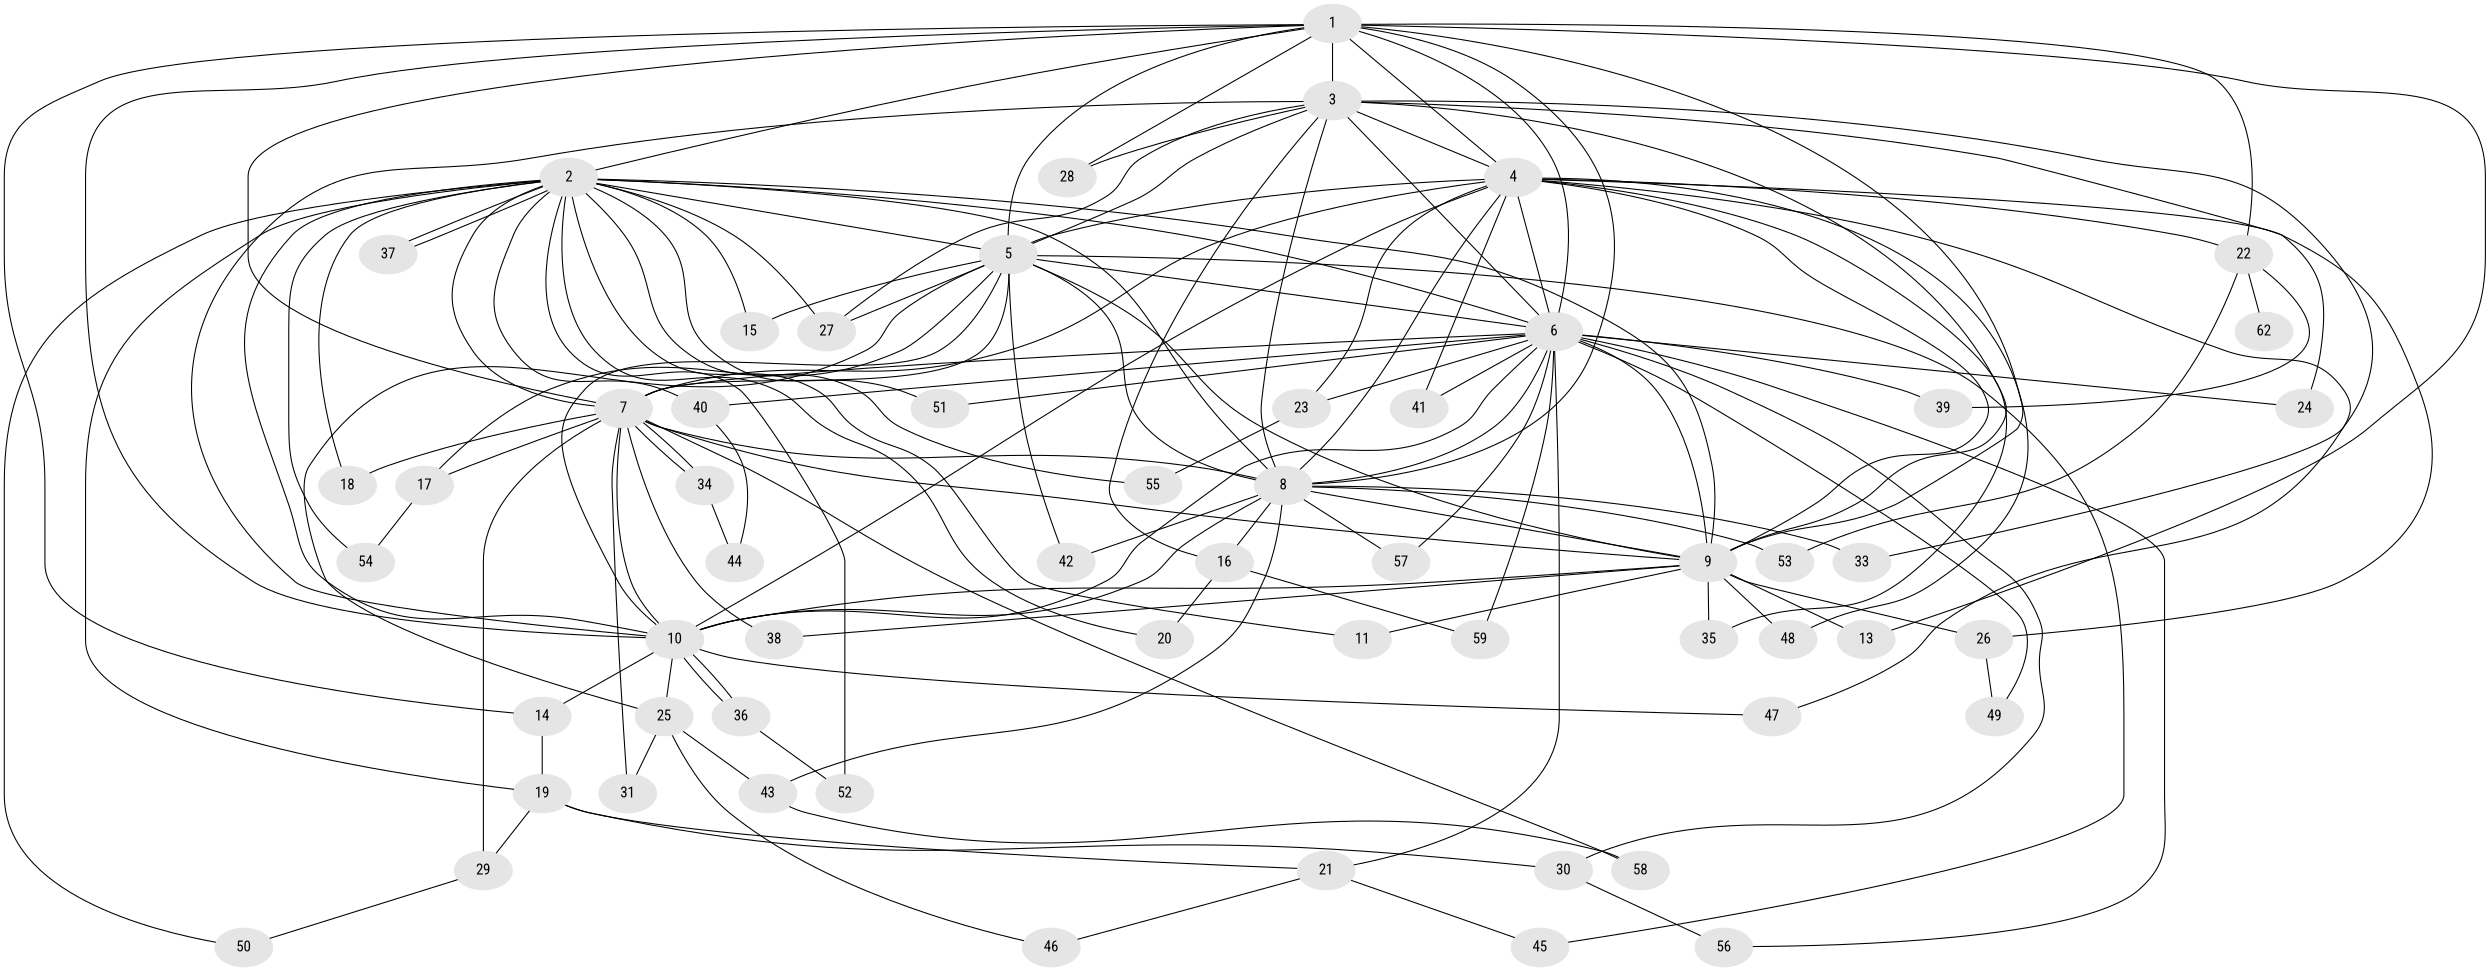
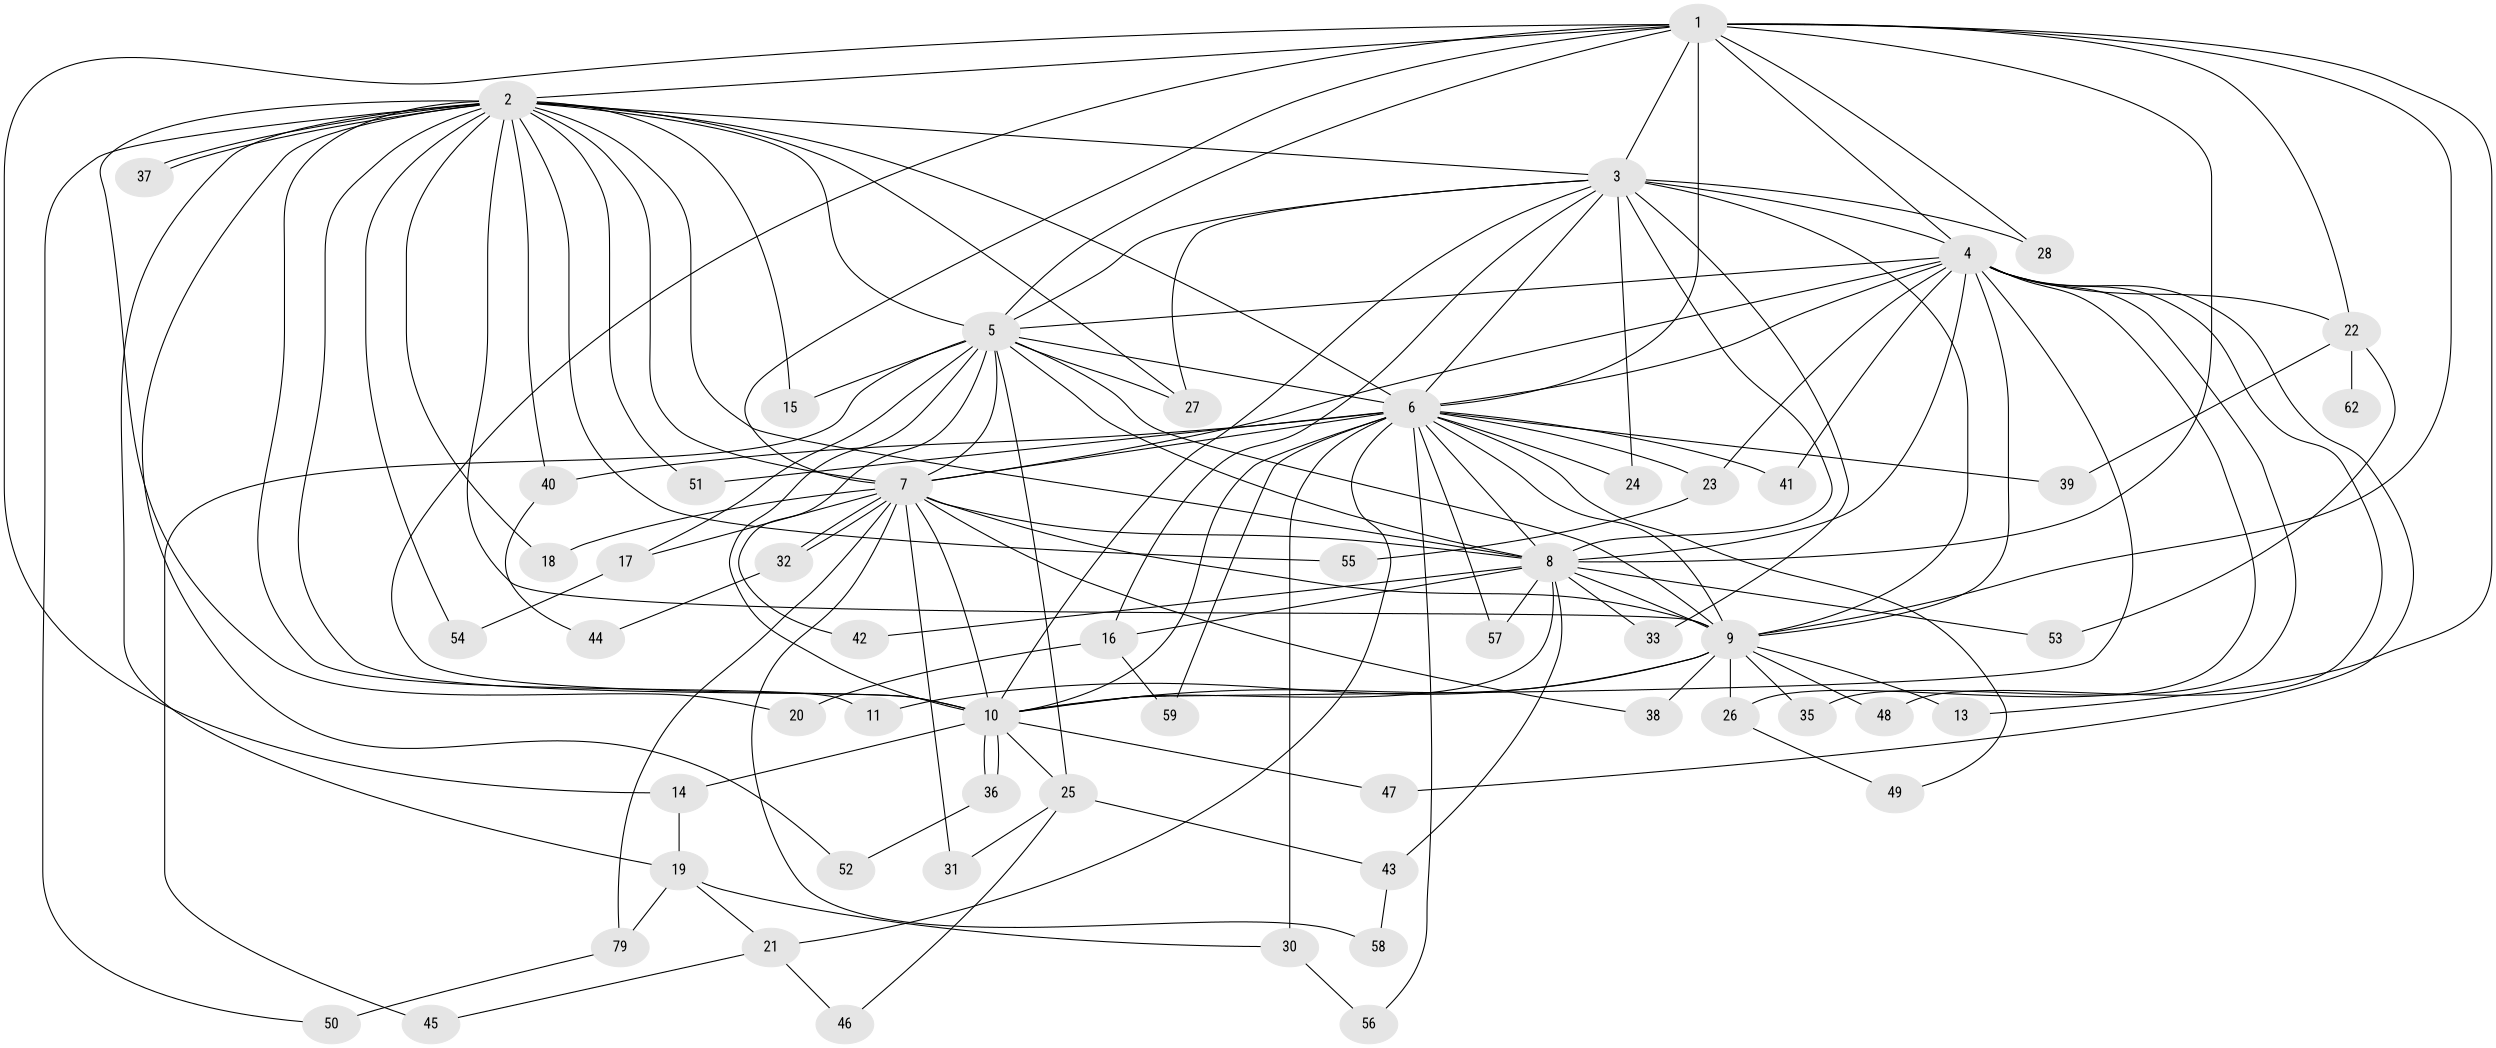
edge "2" -- "3": added
node "34": label "34" -> "32"
node "29": label "29" -> "79"
